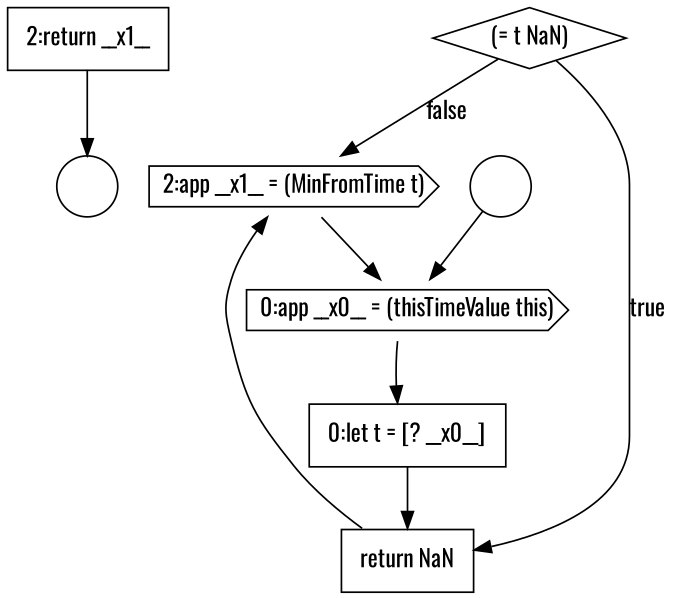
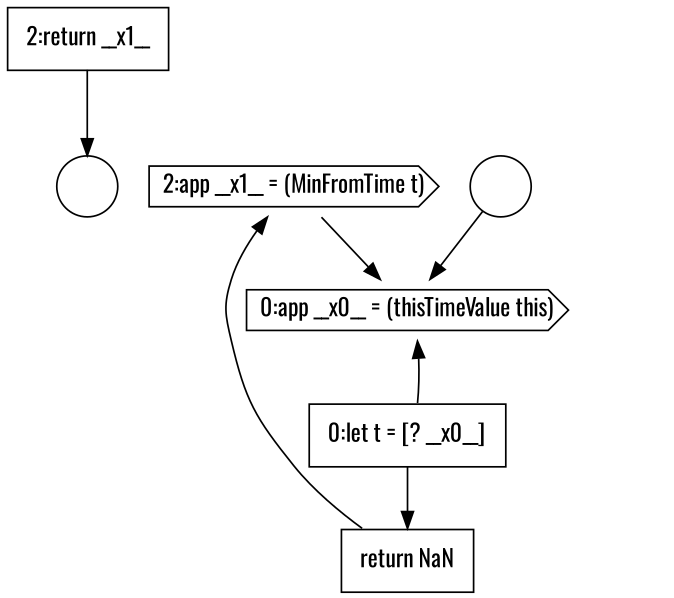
node "(= t NaN)": removed
edge "0:app __x0__ = (thisTimeValue this)" -> "0:let t = [? __x0__]": reversed
